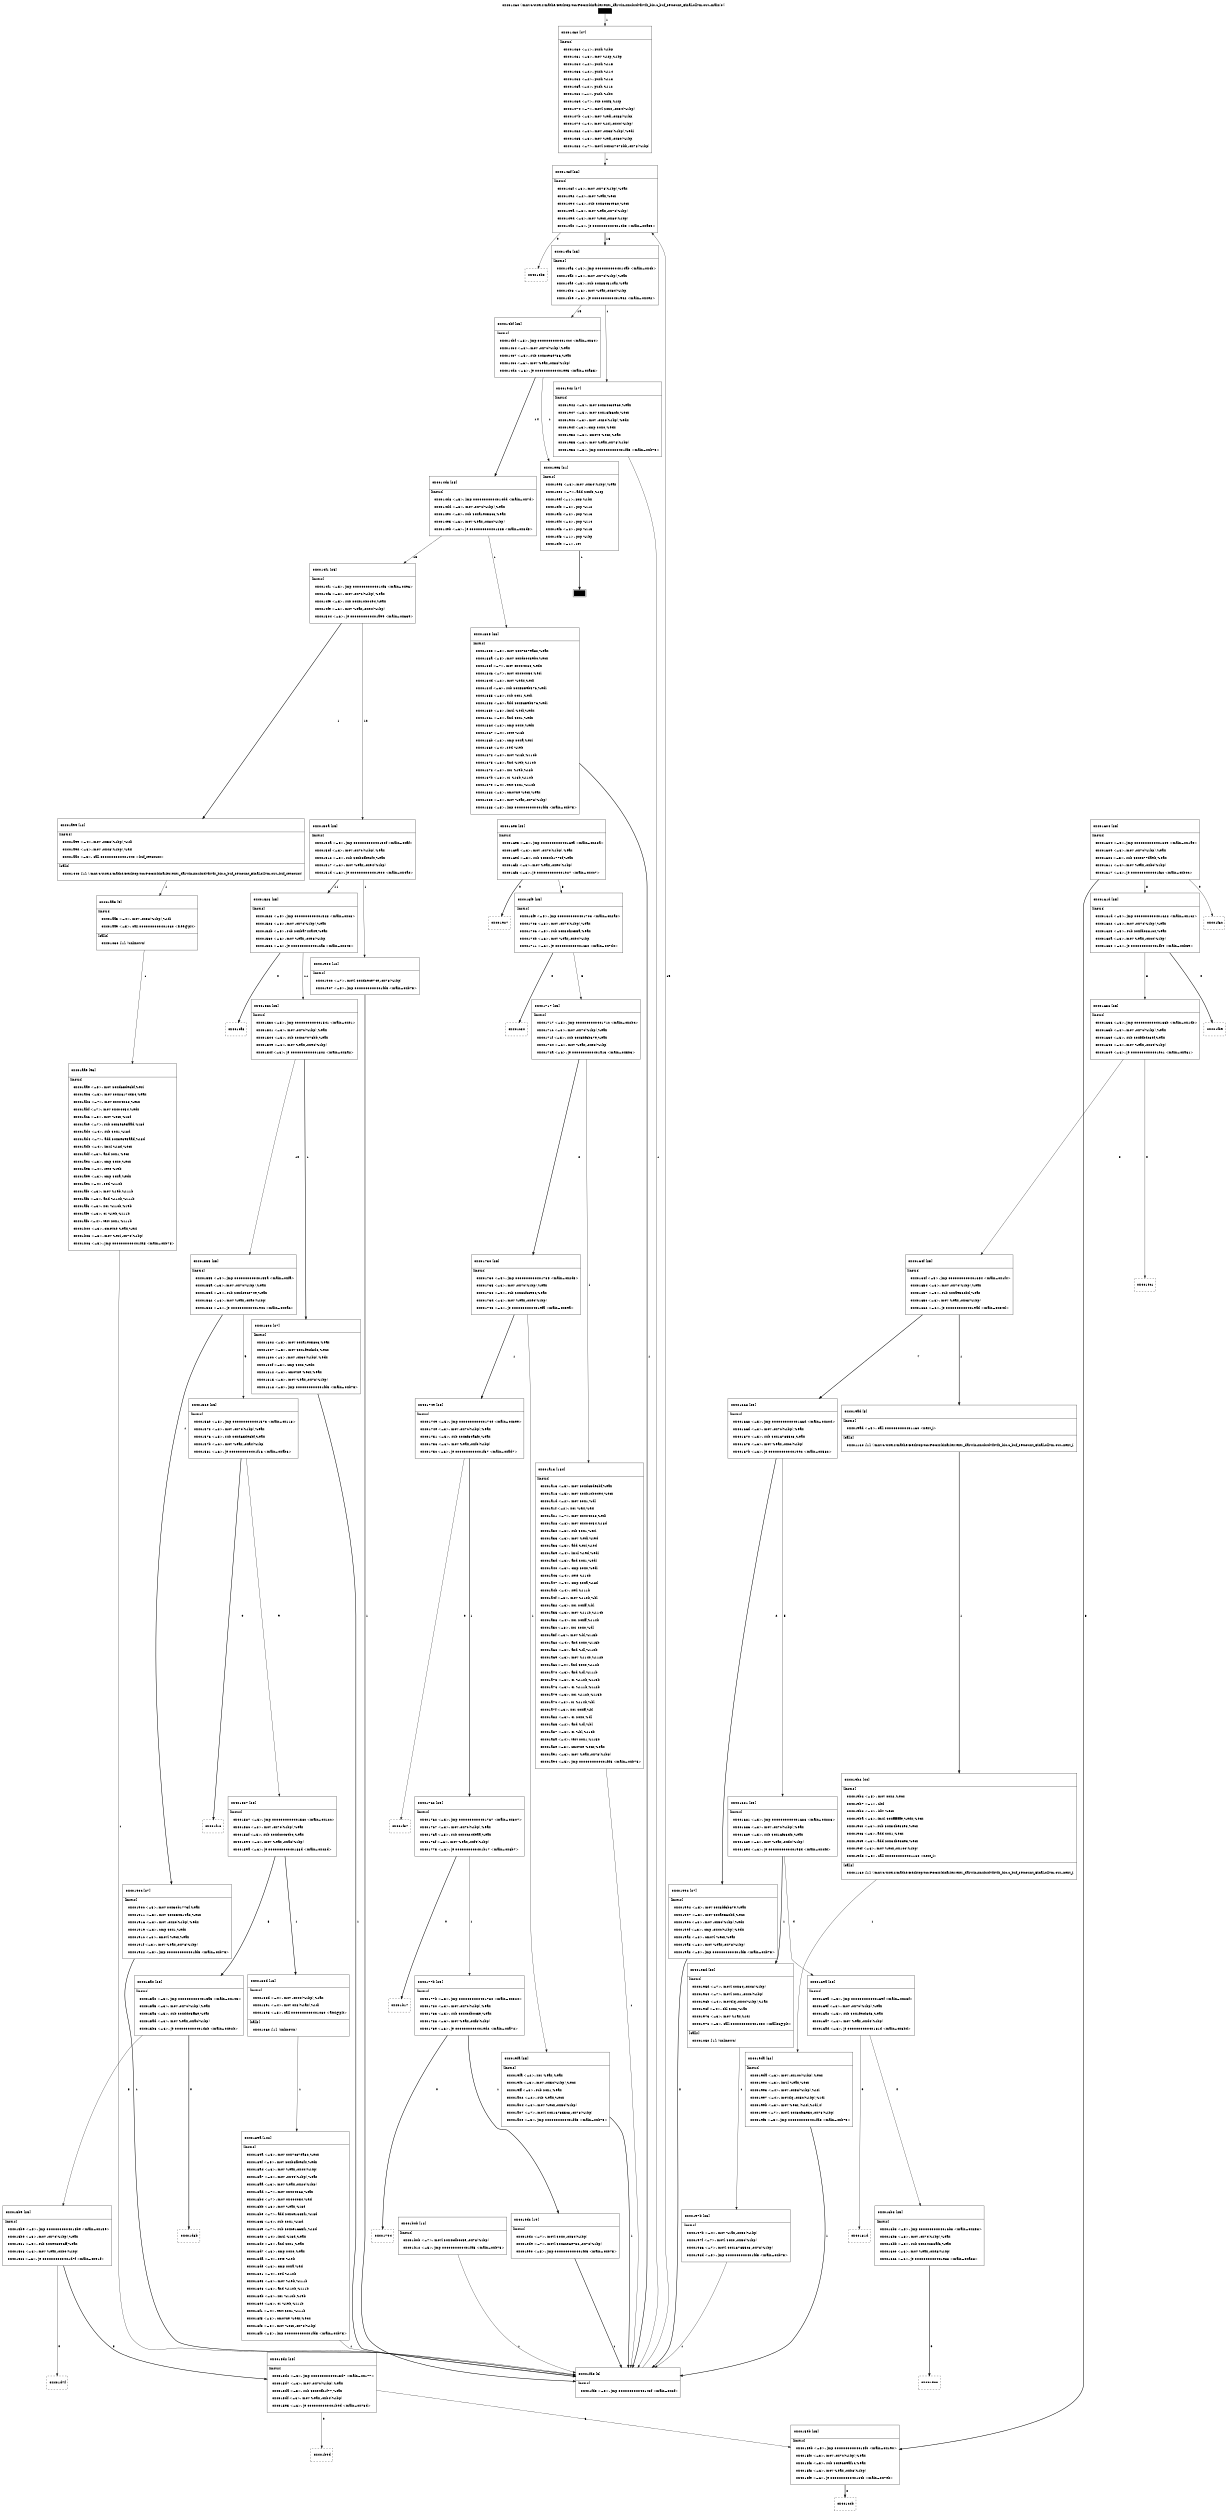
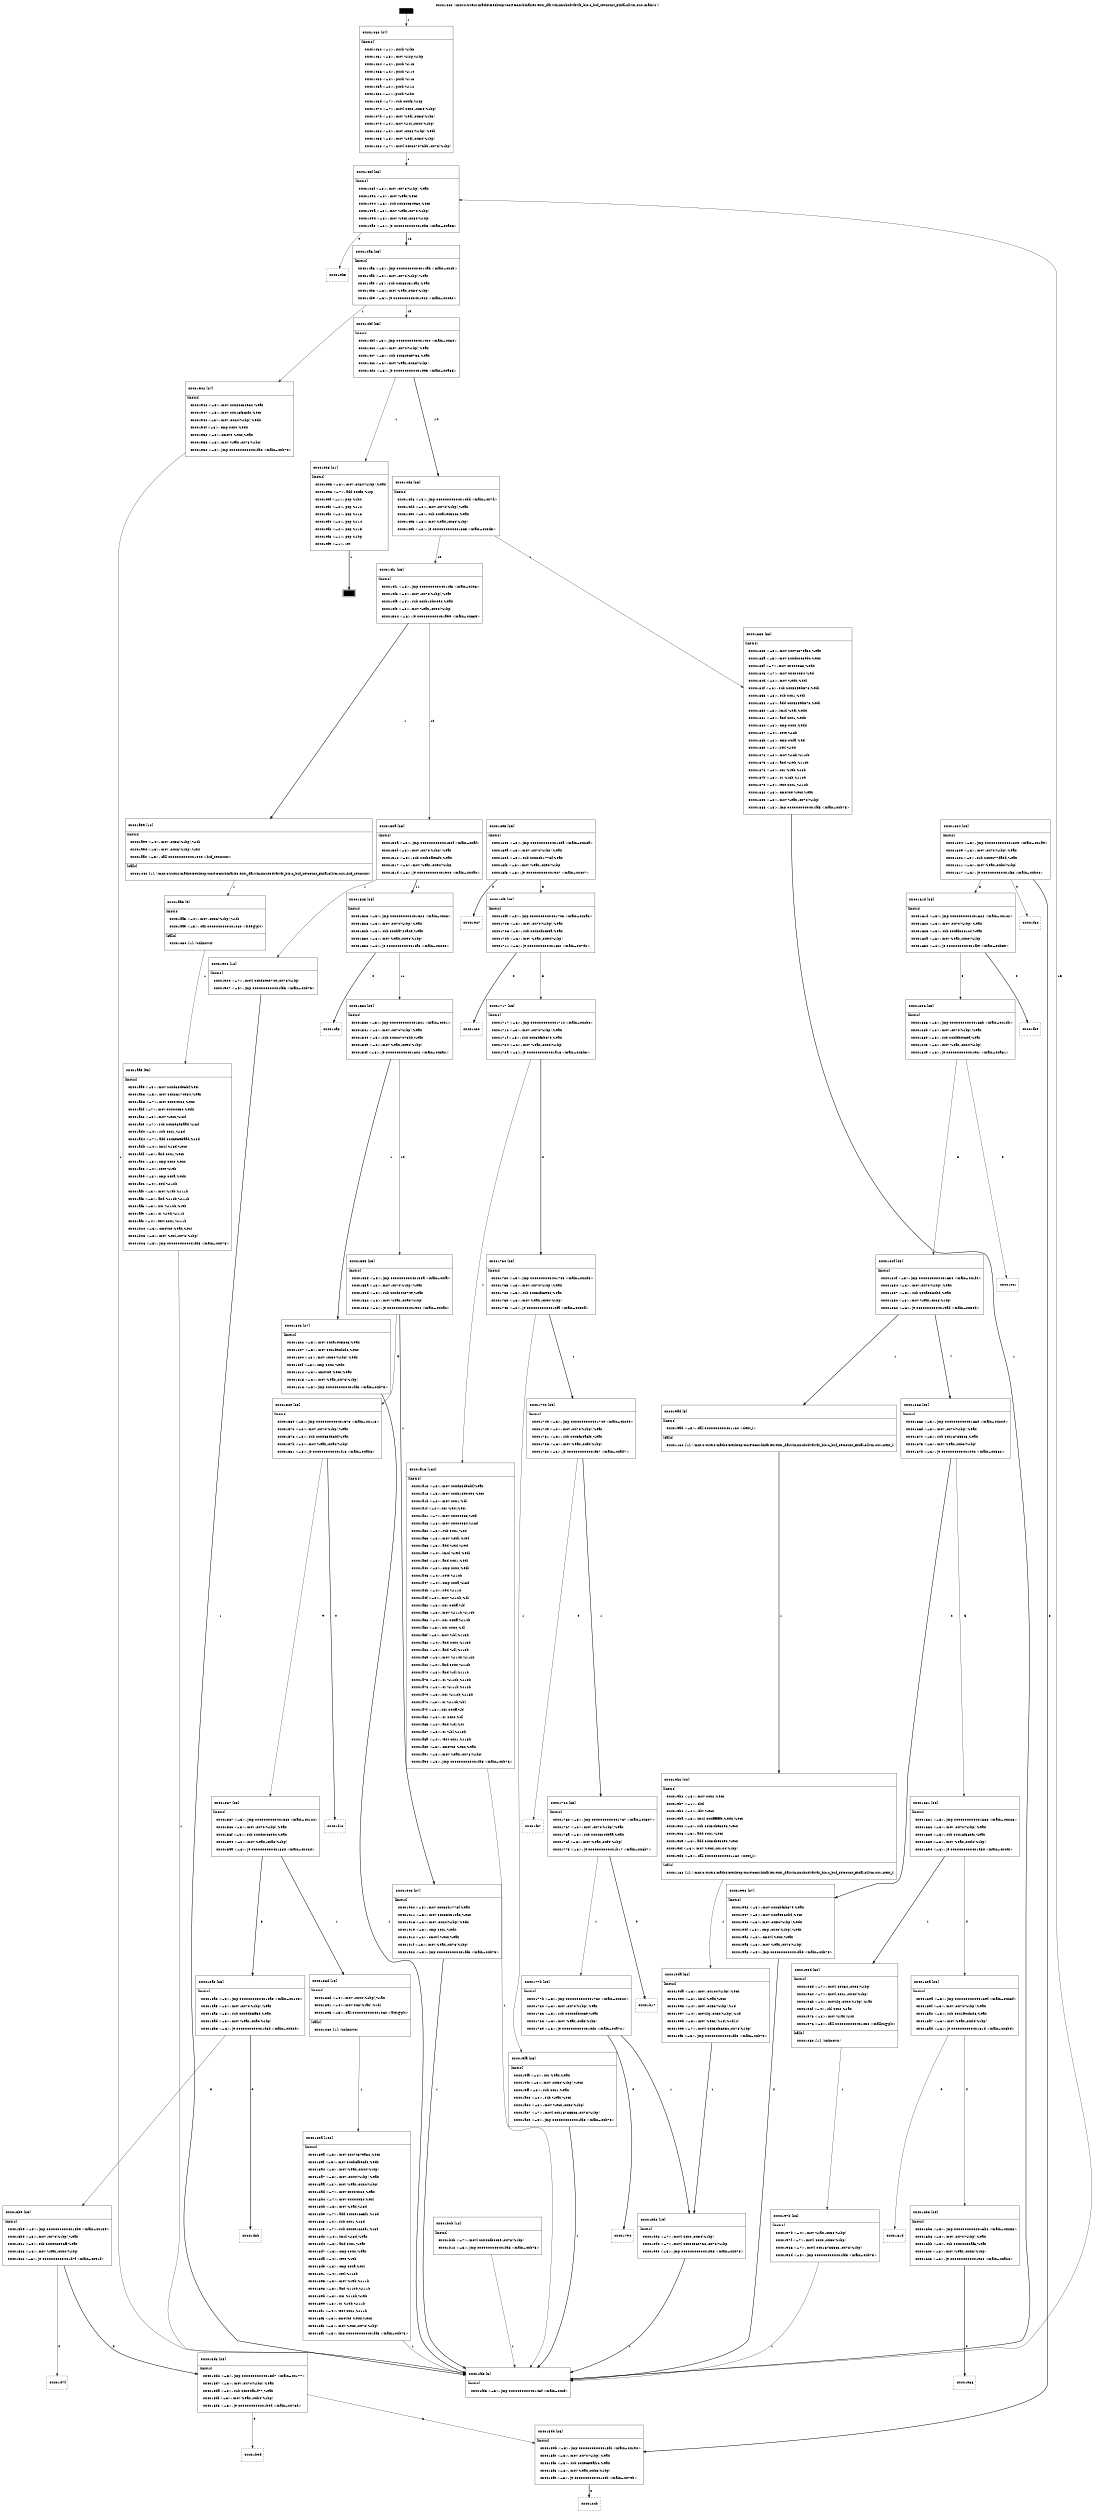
edge "0x4019da [32]" -> "0x401fd5 [5]": now "0x4019da [32]" -> "0x401ed2 [19]"
